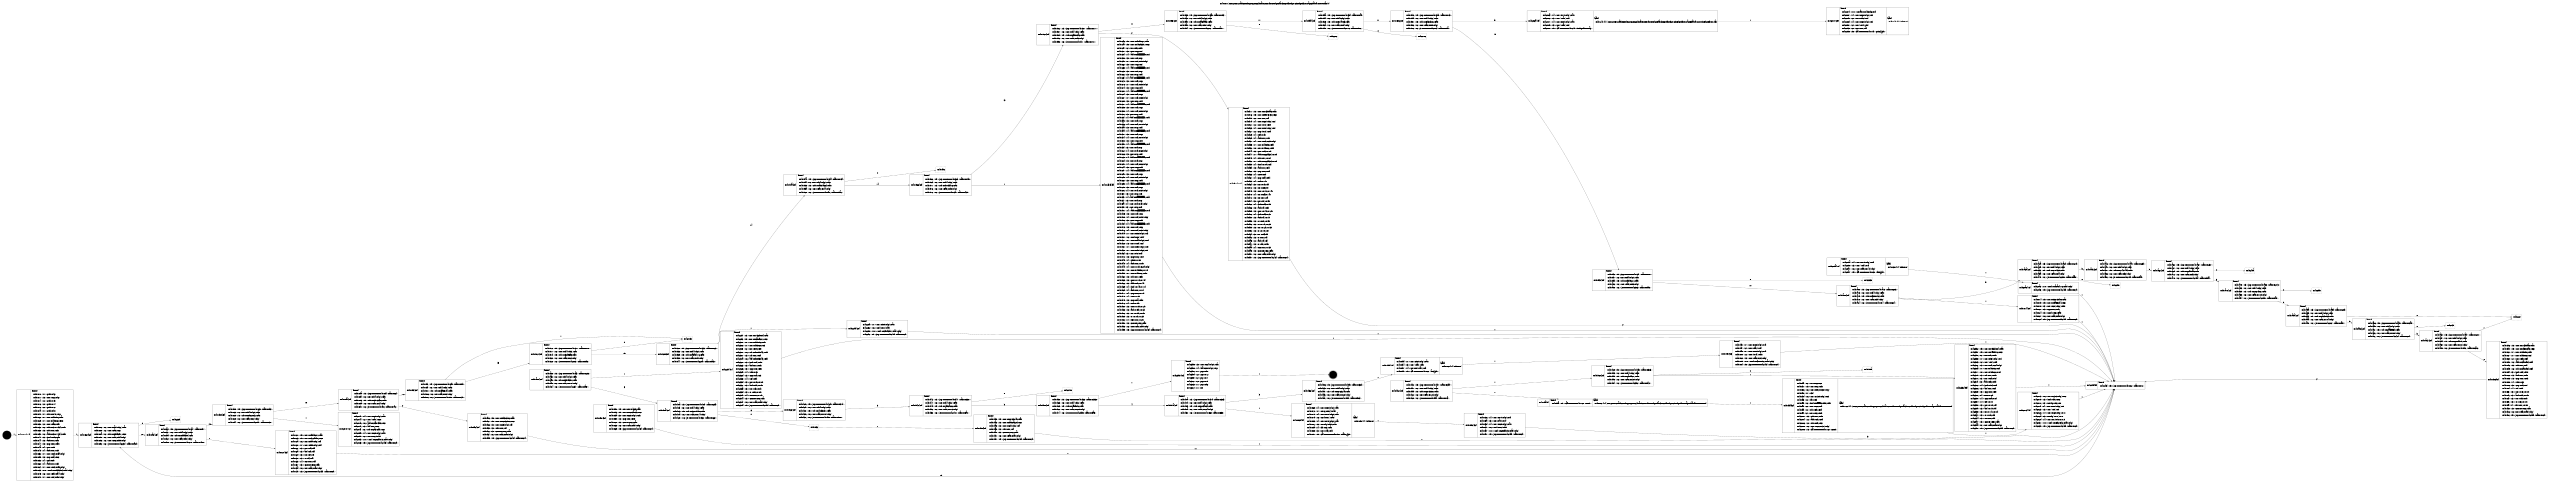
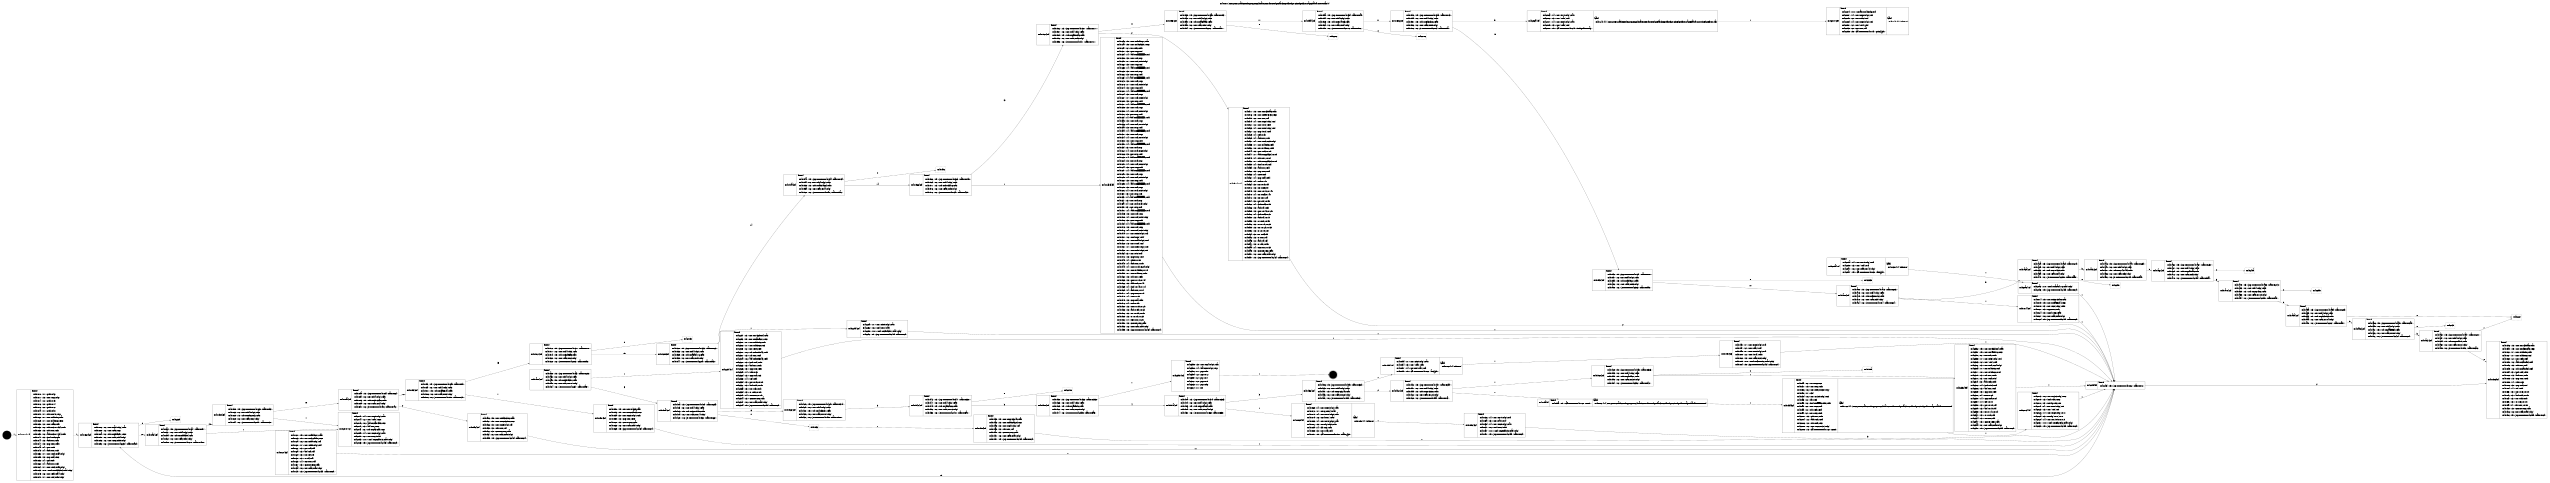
edge "0x4018f6 [28]" -> "0x4021e3": now "0x4018f6 [28]" -> "0x401e50 [30]"
edge "0x401eb6 [91]" -> "0x40248f [5]": reversed
edge "0x401b96 [28]" -> "0x401bb2 [28]": added, label "2"
edge "0x4018a2 [28]" -> "0x401c10 [53]": now "0x4018a2 [28]" -> "0x402040 [42]"
